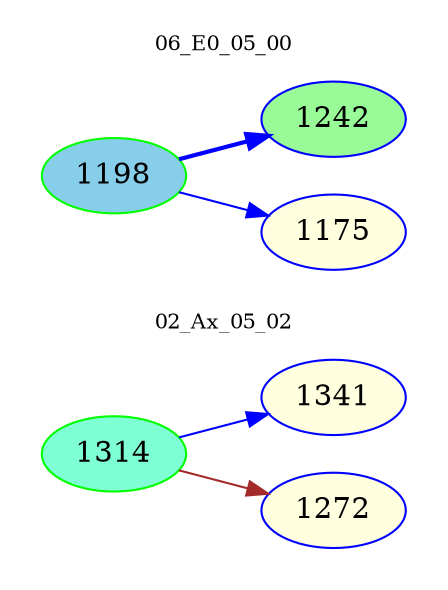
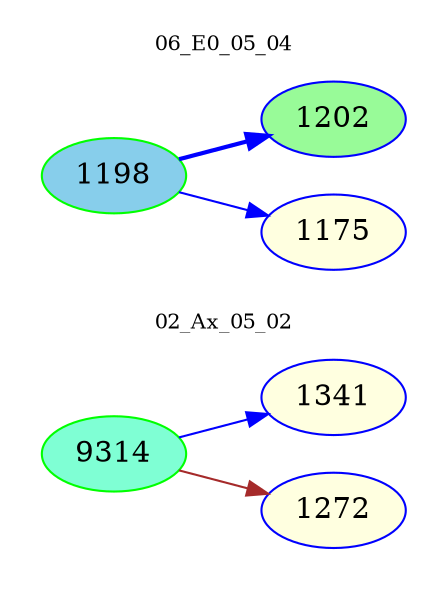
cluster "06_E0_05_00": label "06_E0_05_00" -> "06_E0_05_04"
node "1242": label "1242" -> "1202"
node "1314": label "1314" -> "9314"
